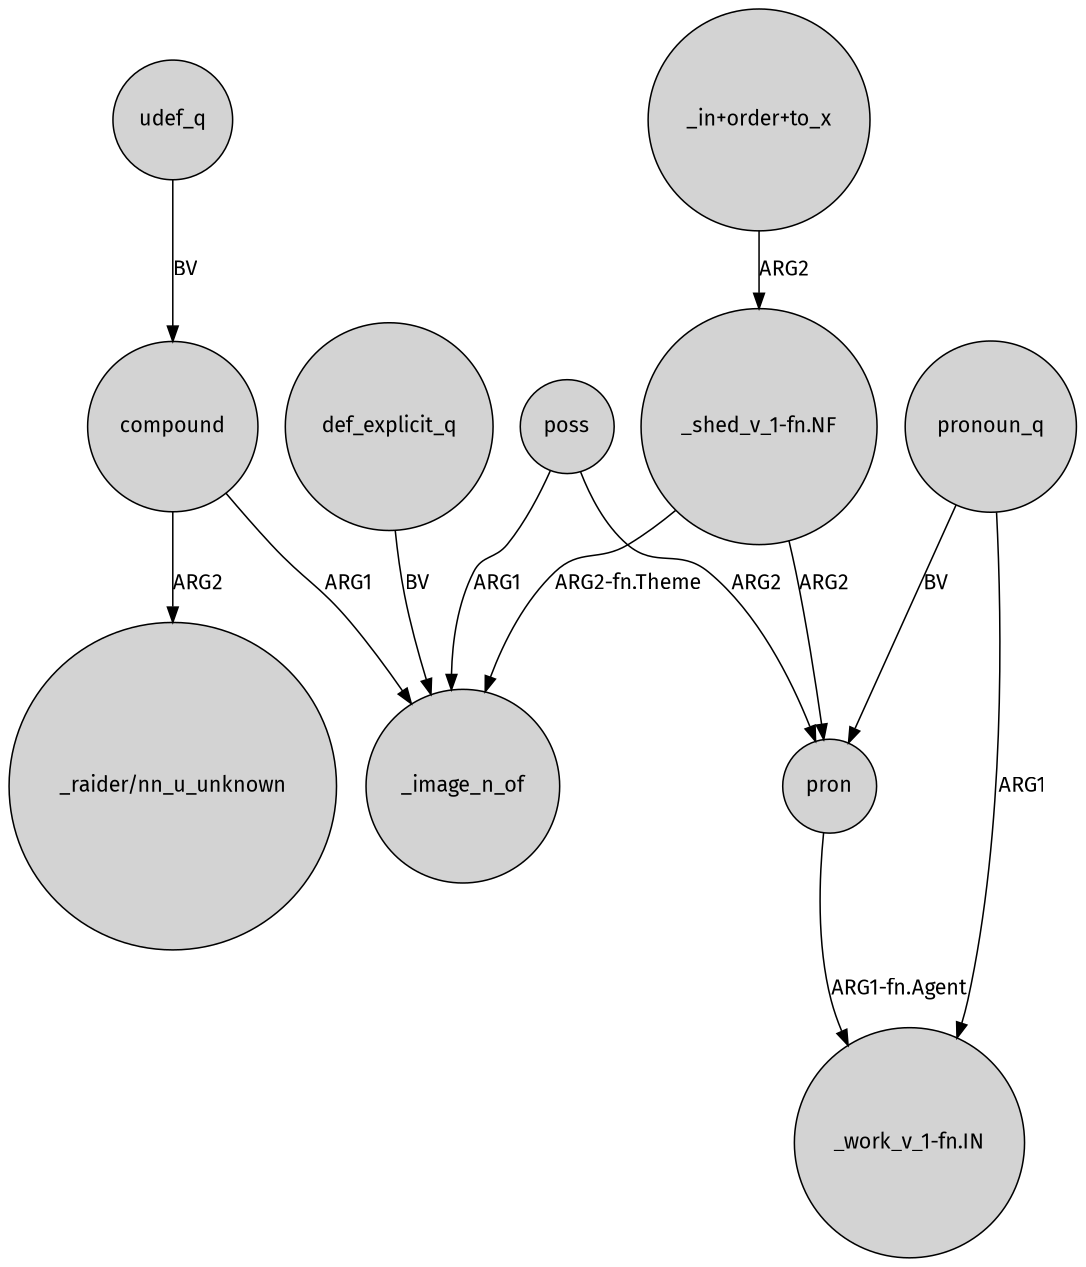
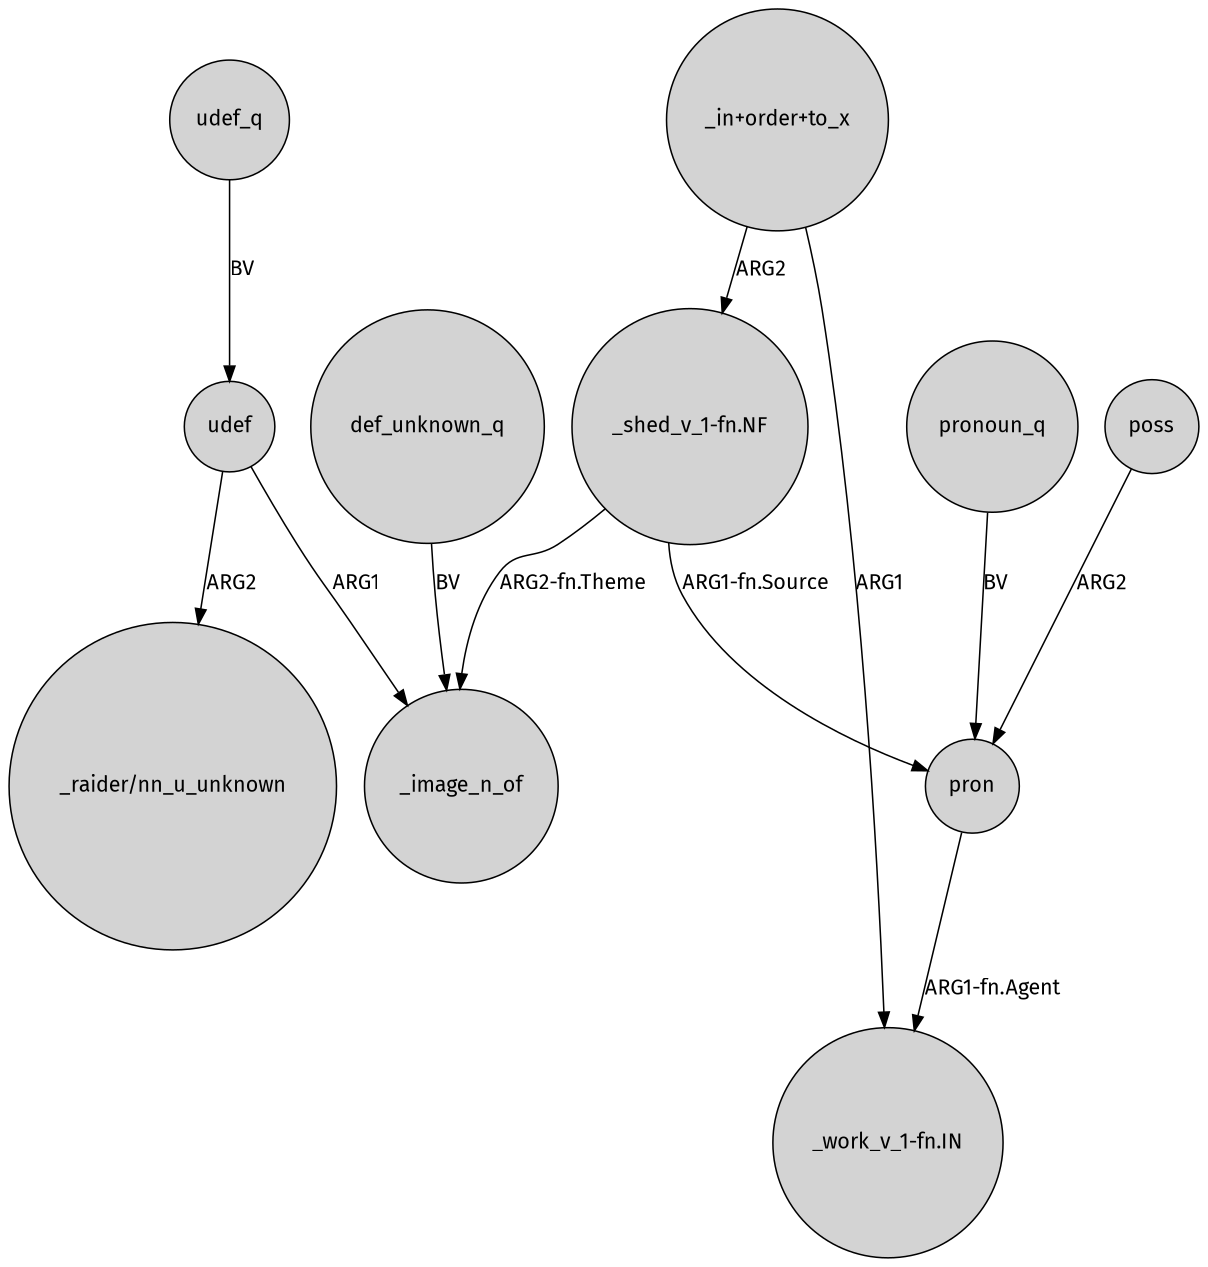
node "compound": label "compound" -> "udef"
node "def_explicit_q": label "def_explicit_q" -> "def_unknown_q"
edge "poss" -> "_image_n_of": removed, label "ARG1"
edge "_shed_v_1-fn.NF" -> "pron": label "ARG2" -> "ARG1-fn.Source"
edge "pronoun_q" -> "_work_v_1-fn.IN": now "_in+order+to_x" -> "_work_v_1-fn.IN"
